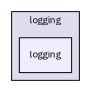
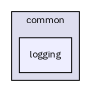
cluster "logging": label "logging" -> "common"
